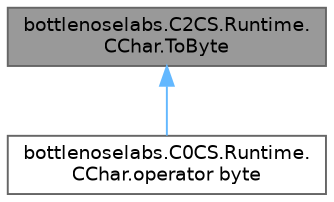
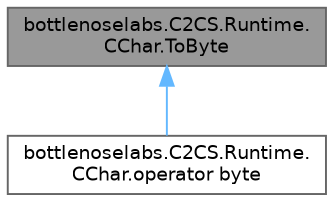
node "bottlenoselabs.C0CS.Runtime. CChar.operator byte": label "bottlenoselabs.C0CS.Runtime. CChar.operator byte" -> "bottlenoselabs.C2CS.Runtime. CChar.operator byte"
